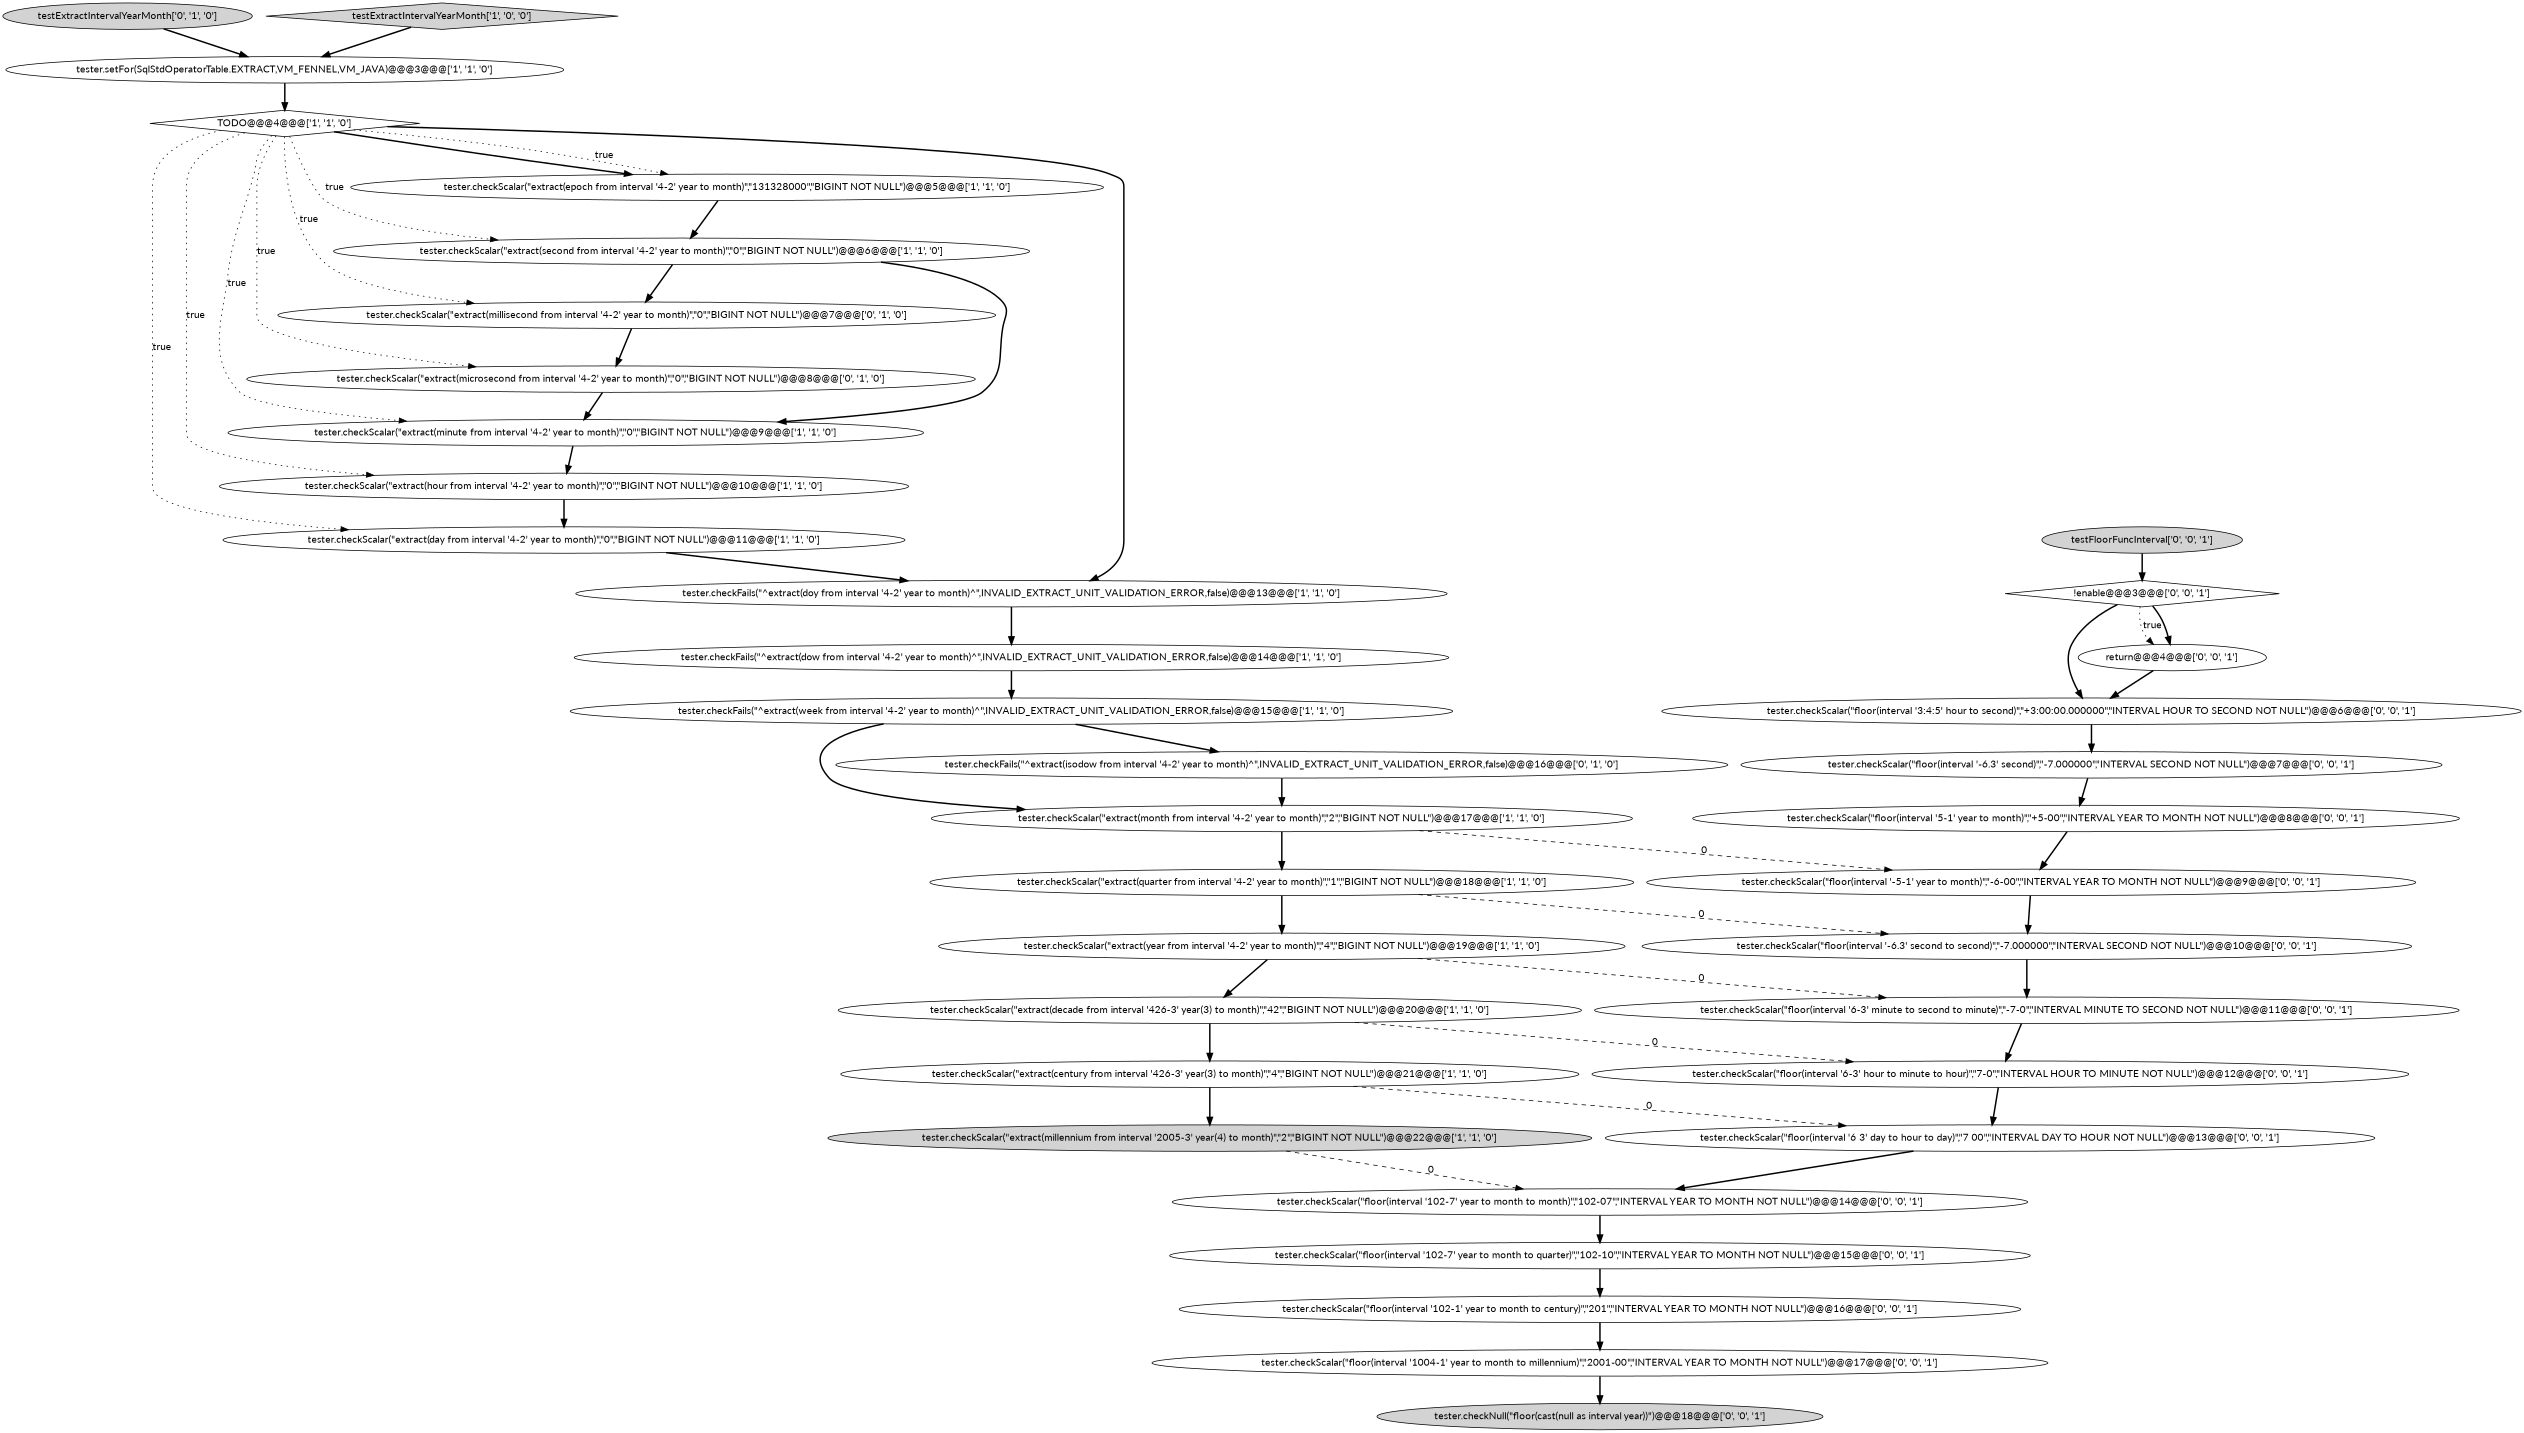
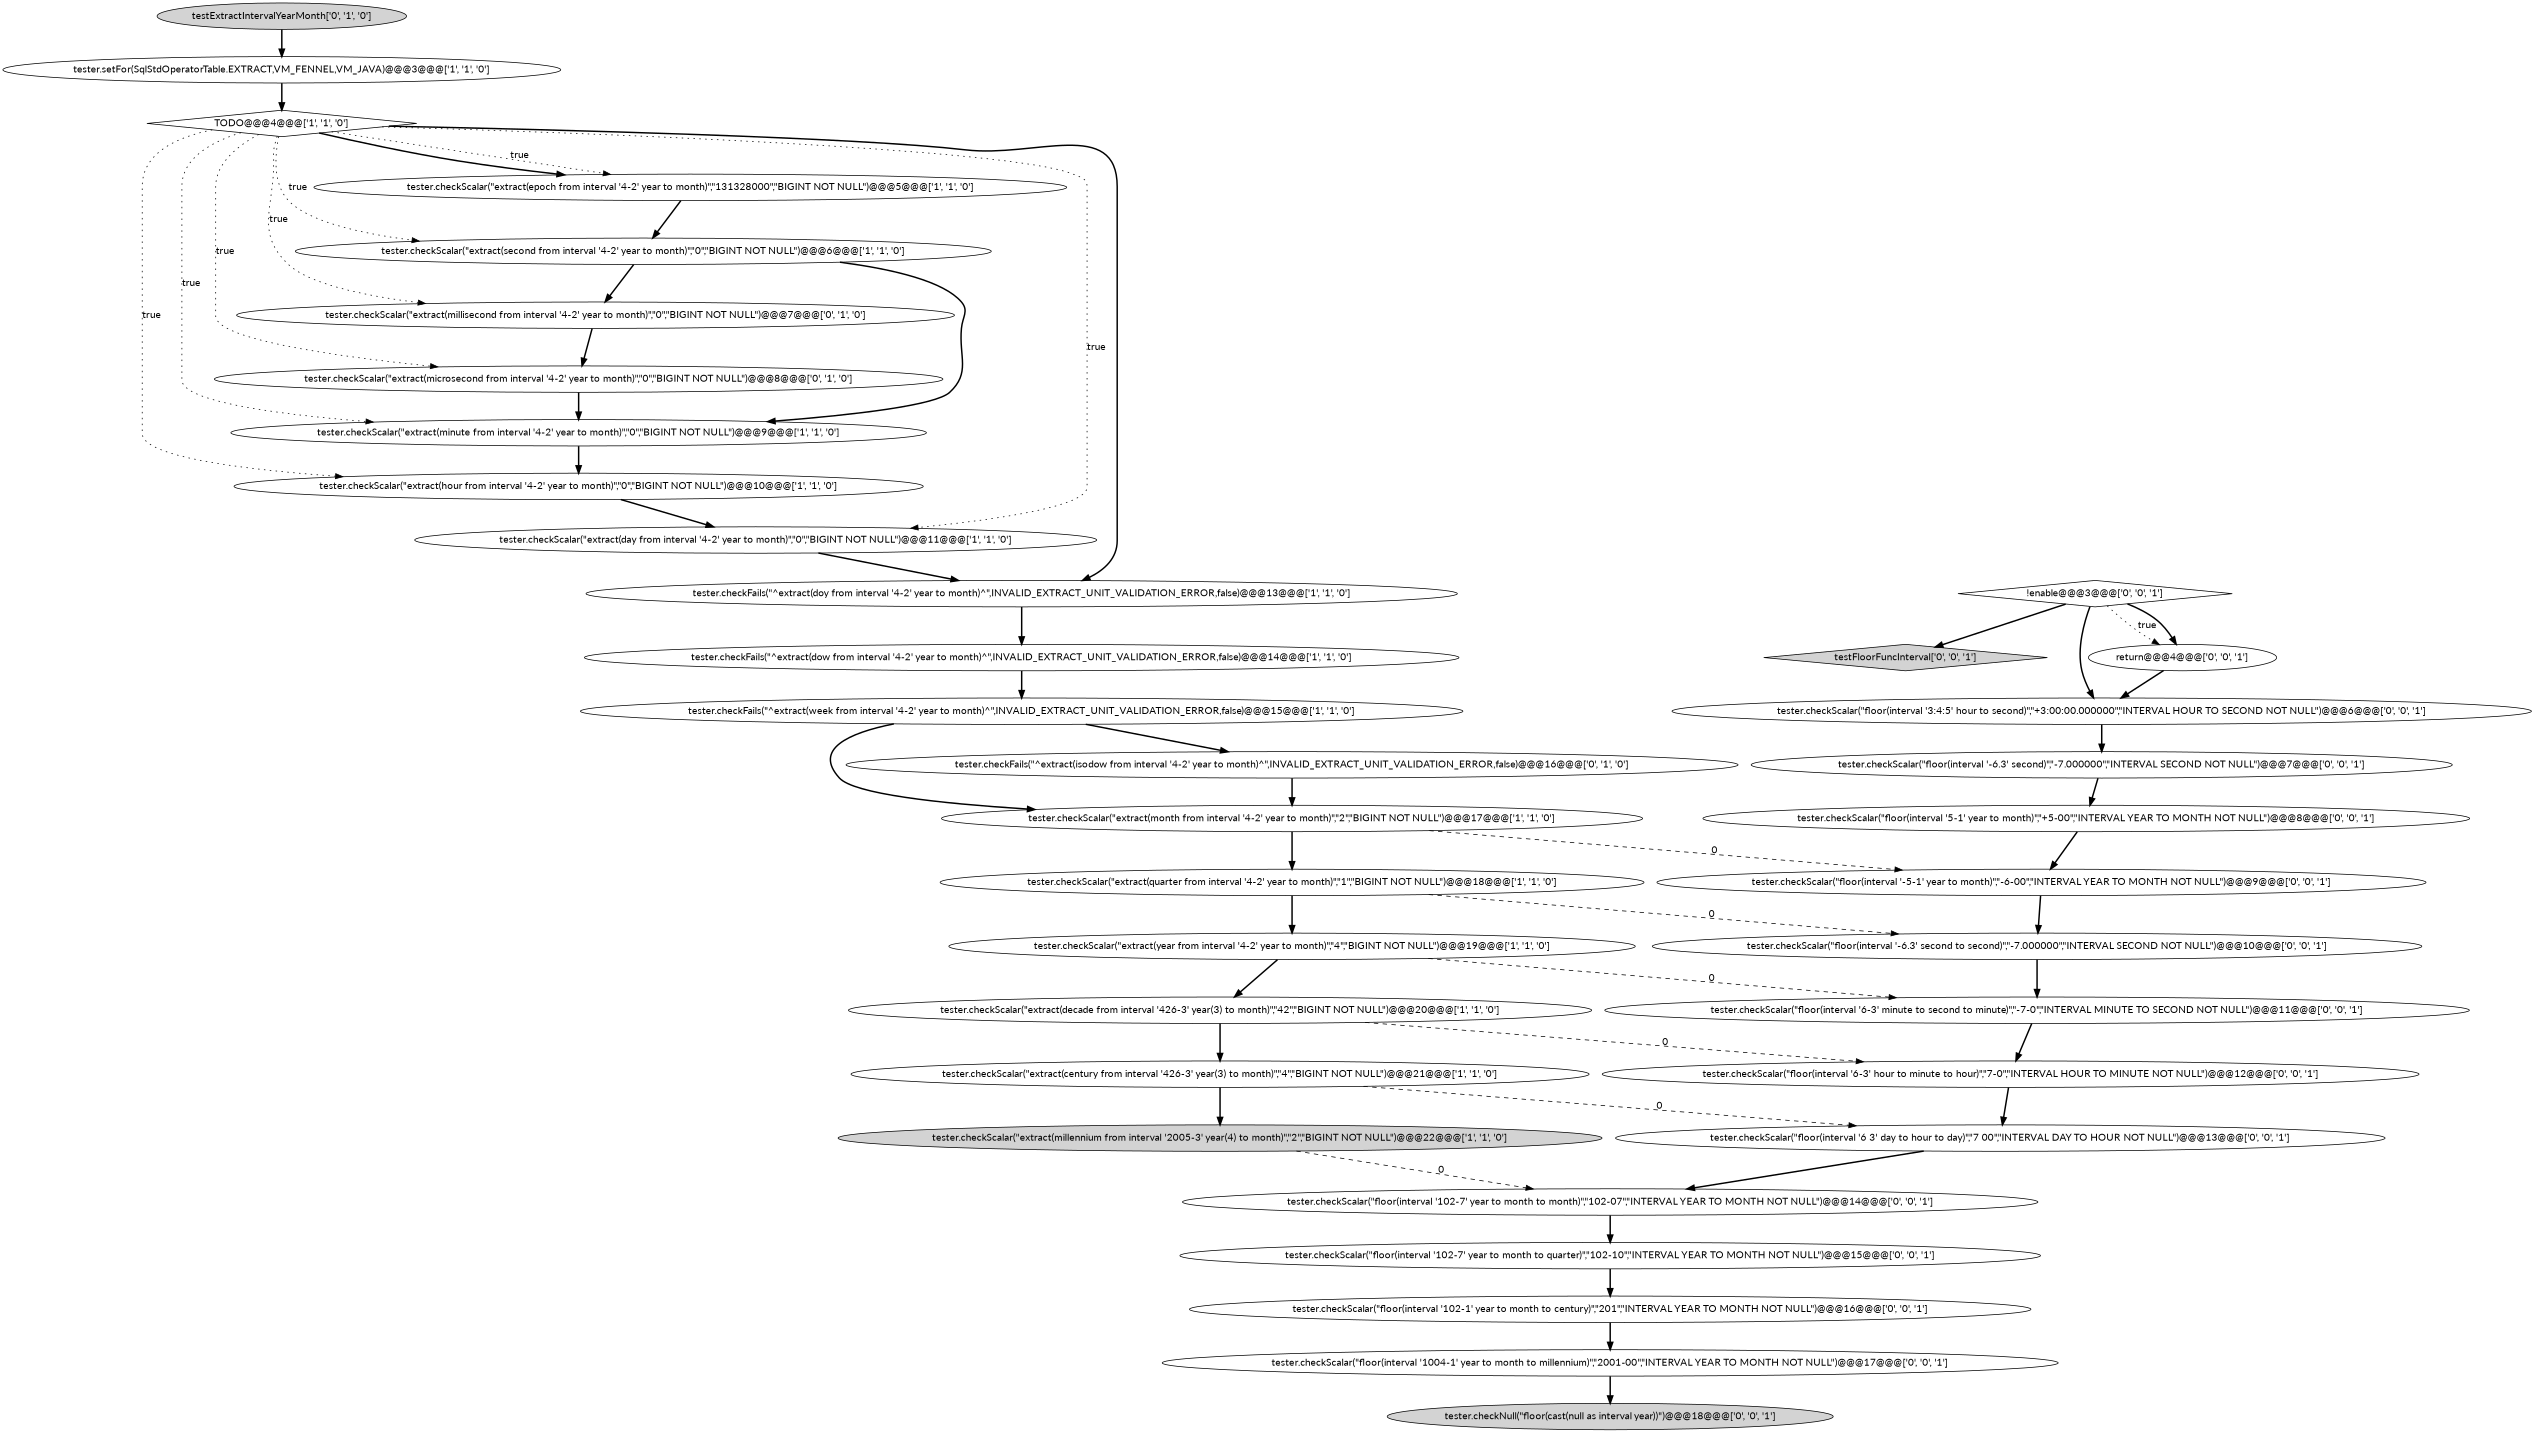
node "testExtractIntervalYearMonth['1', '0', '0']": removed
node "testFloorFuncInterval['0', '0', '1']": shape ellipse -> diamond
edge "testFloorFuncInterval['0', '0', '1']" -> "!enable@@@3@@@['0', '0', '1']": reversed
